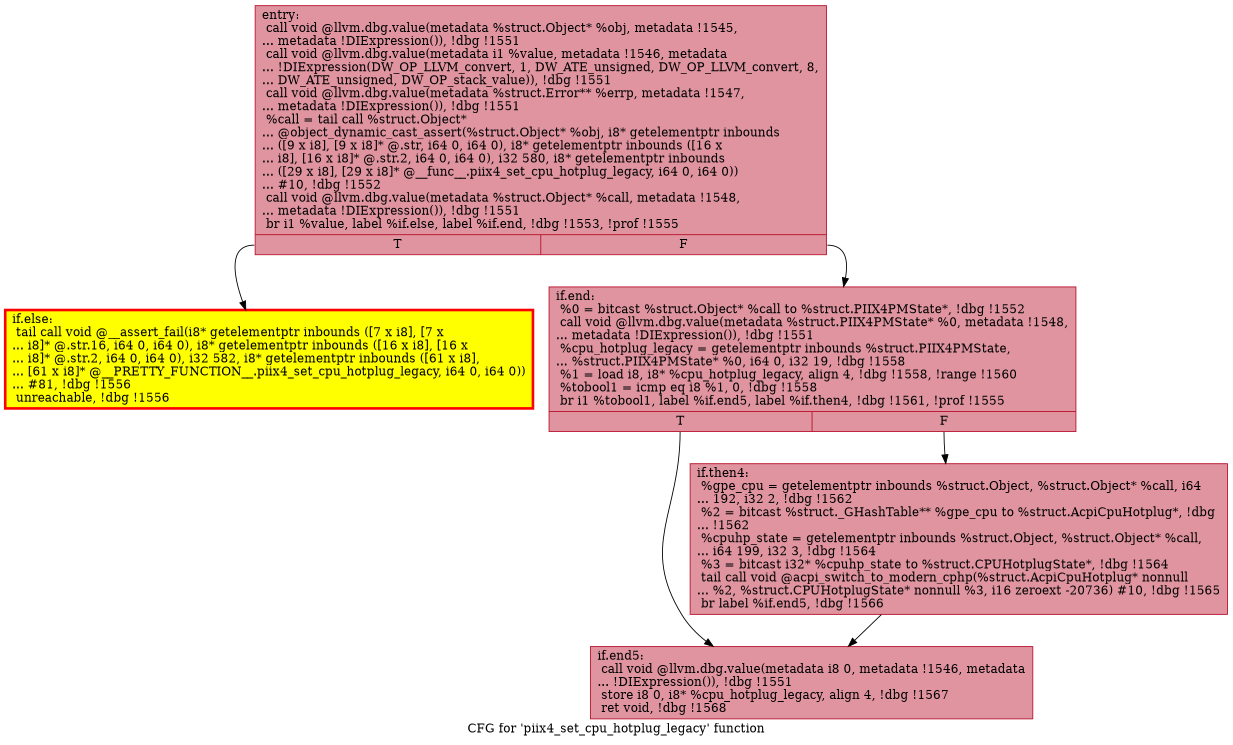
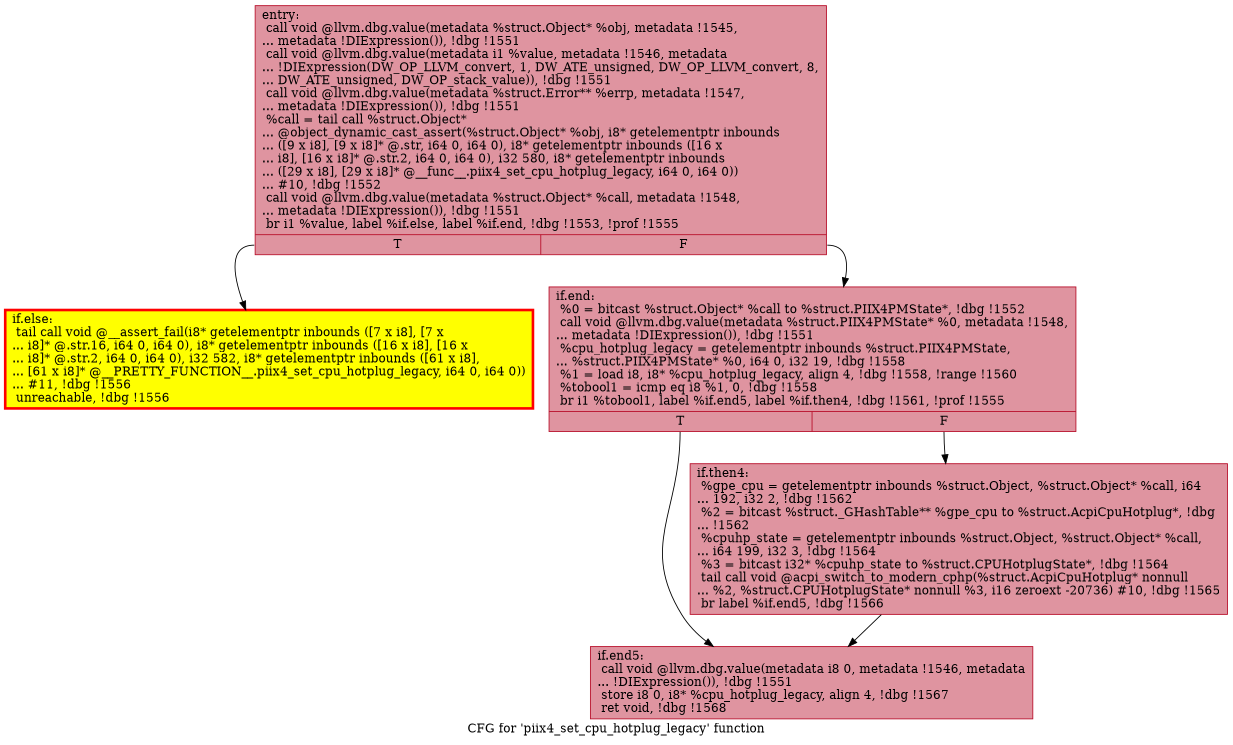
node "if.else:": text "... #81, !dbg !1556" -> "... #11, !dbg !1556"
